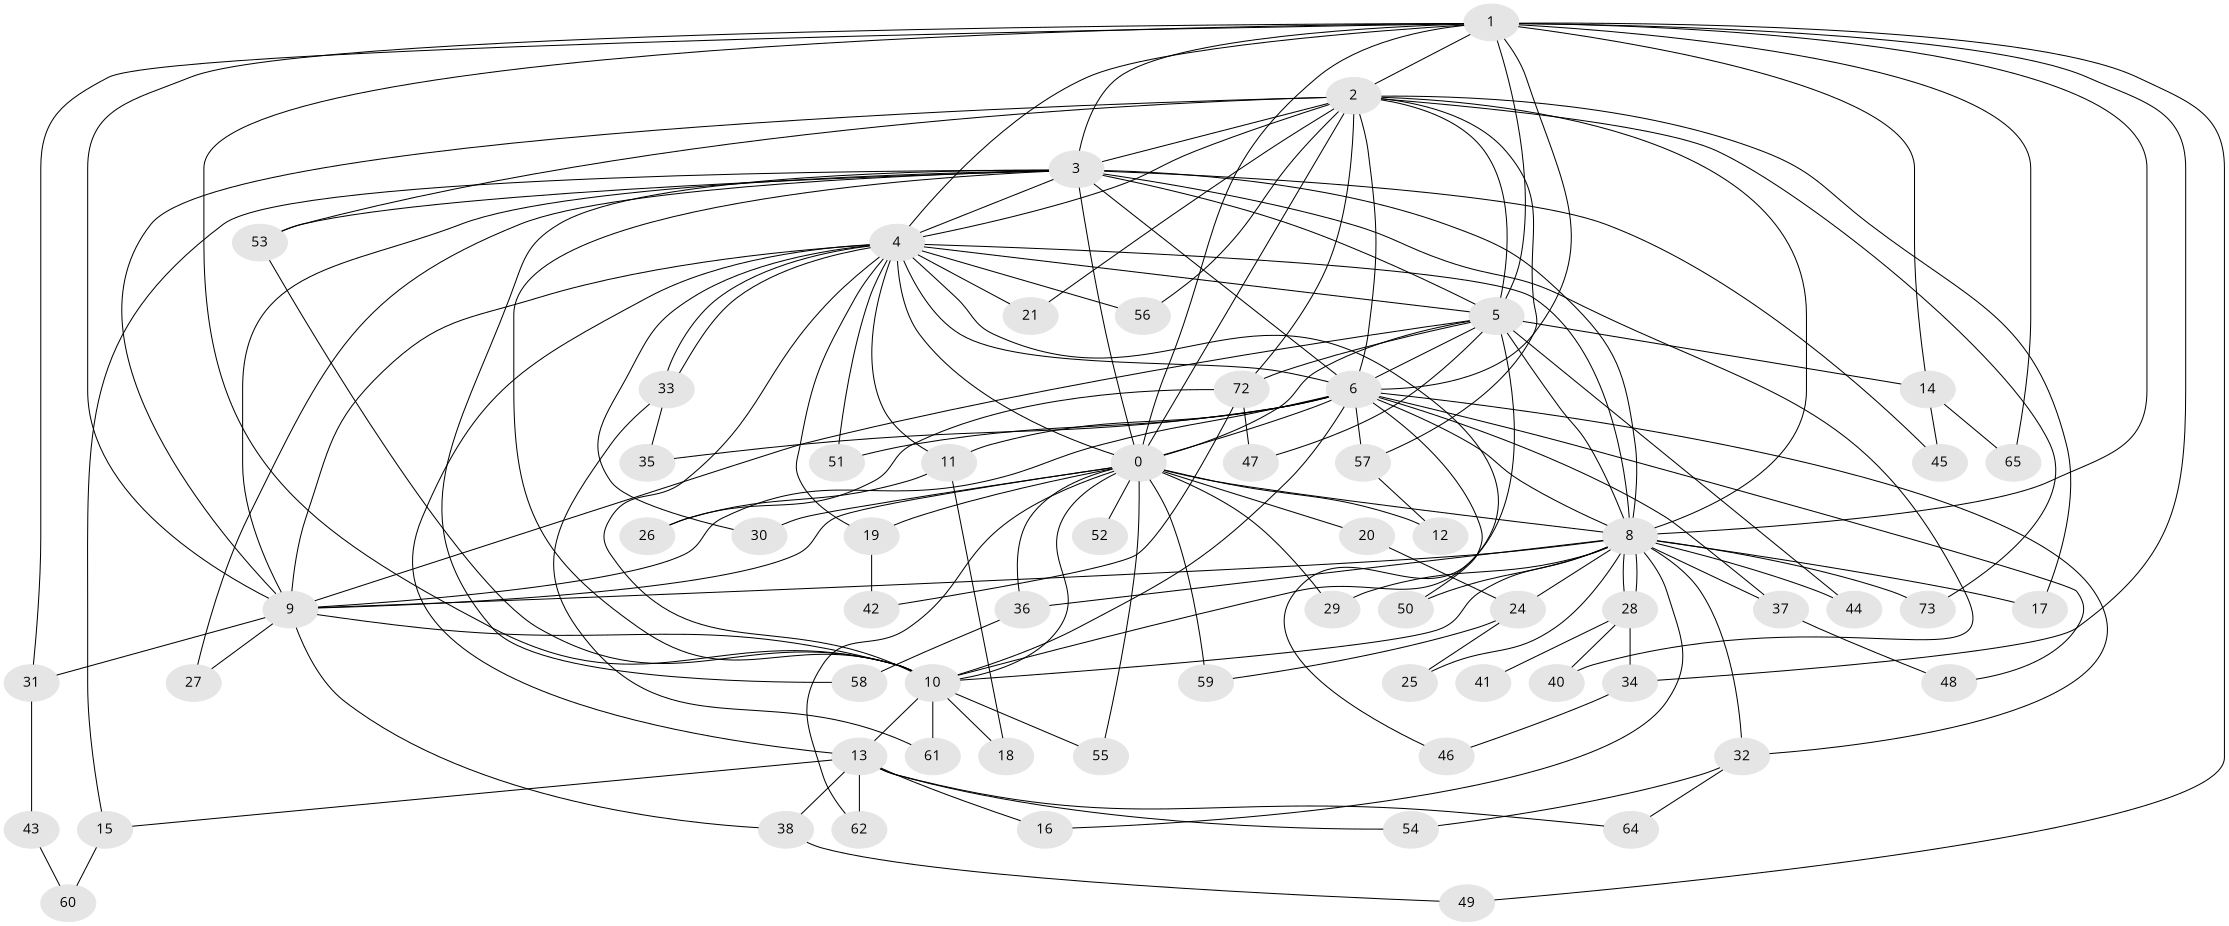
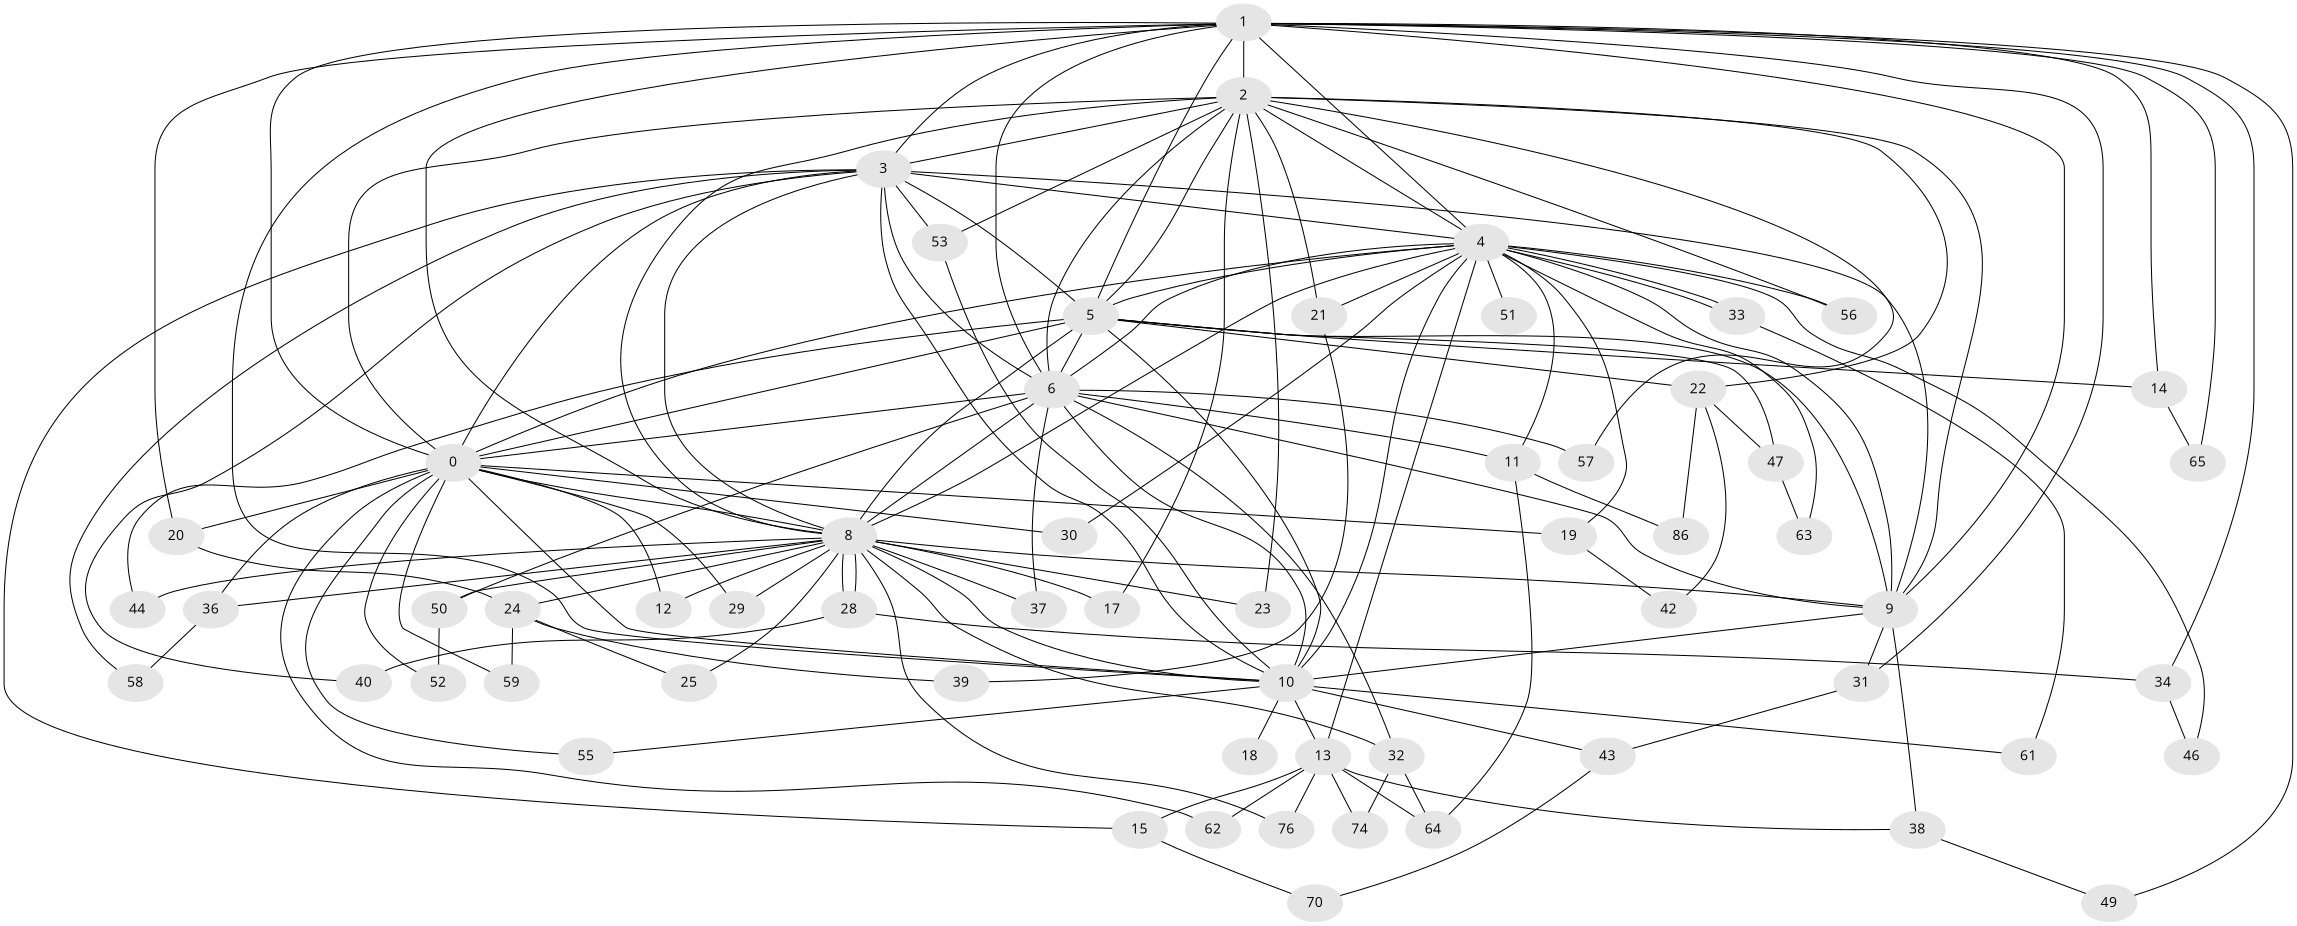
edge "1" -- "20": added
node "72": label "72" -> "22"
edge "6" -- "51": removed
node "35": removed
node "45": removed
edge "57" -- "12": now "8" -- "12"
node "26": label "26" -> "86"
node "63": added
edge "0" -- "9": removed
edge "11" -- "18": now "11" -- "64"
node "73": label "73" -> "23"
edge "50" -- "52": added
node "27": removed
node "39": added
node "41": removed
node "48": removed
edge "10" -- "43": added
node "16": label "16" -> "76"
node "54": label "54" -> "74"
node "60": label "60" -> "70"
